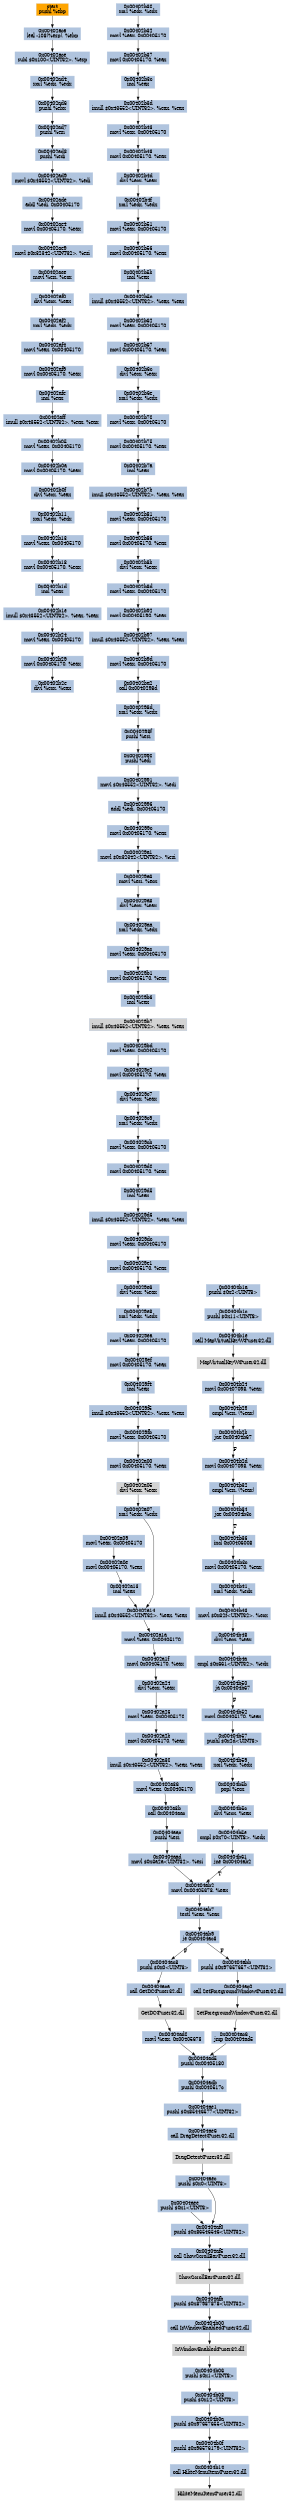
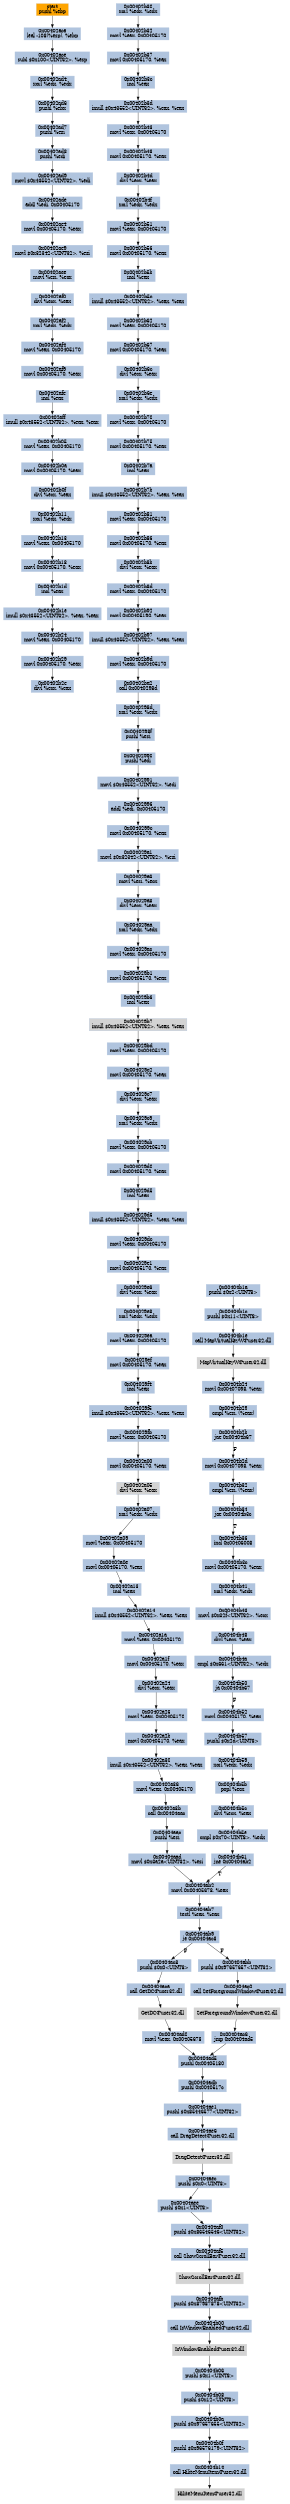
edge "0x00402af9 movl 0x00405170, %eax" -> "0x00402afe incl %eax": removed
edge "0x00402a07 xorl %edx, %edx" -> "0x00402a14 imull $0x43552<UINT32>, %eax, %eax": now "0x00402a07 xorl %edx, %edx" -> "0x00402a09 movl %eax, 0x00405170"
edge "0x00404aec pushl $0x0<UINT8>" -> "0x00404af0 pushl $0x86546546<UINT32>": now "0x00404aec pushl $0x0<UINT8>" -> "0x00404aee pushl $0x1<UINT8>"
